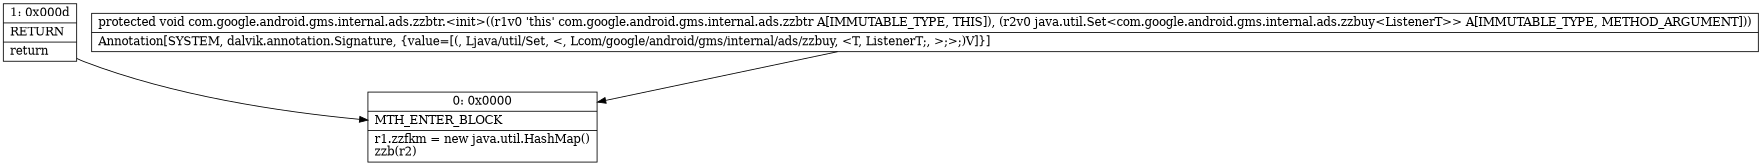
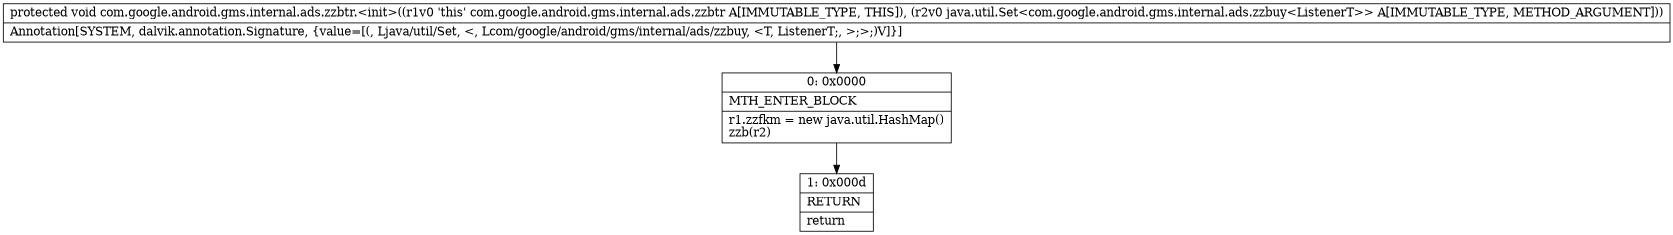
edge "1: 0x000d" -> "0: 0x0000": reversed
